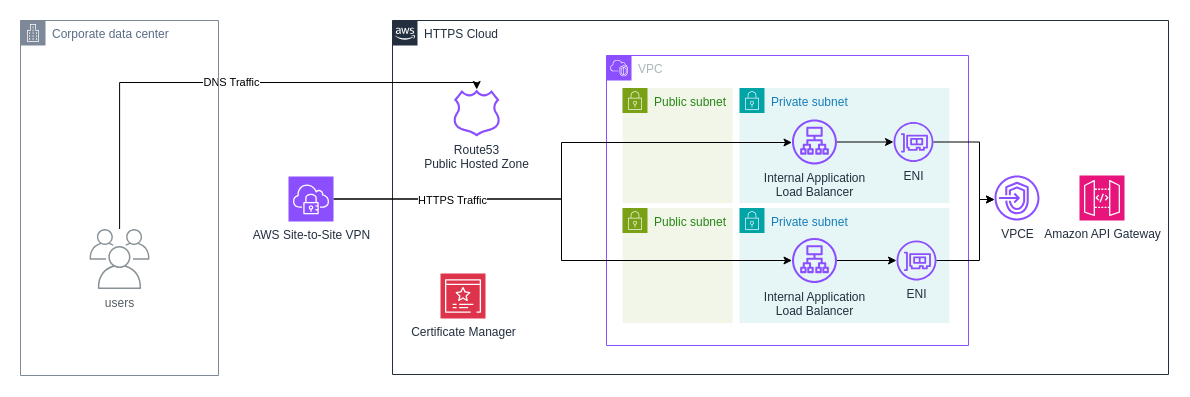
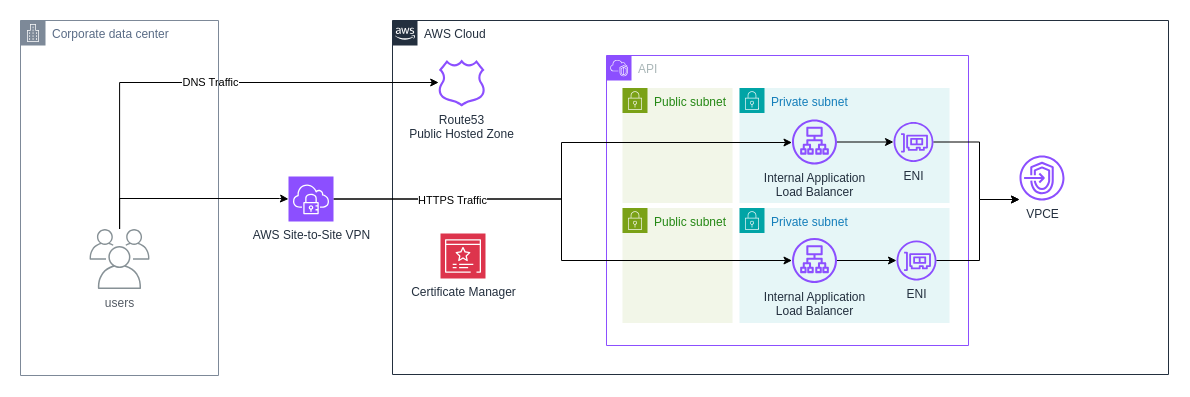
node "HTTPS Cloud": label "HTTPS Cloud" -> "AWS Cloud"
node "VPC": label "VPC" -> "API"
node "Route53 Public Hosted Zone": moved (477, 113) -> (462, 83)
node "VPCE": moved (1017, 198) -> (1042, 178)
node "Amazon API Gateway": removed
edge "users" -> "AWS Site-to-Site VPN": added
node "Certificate Manager": moved (463, 296) -> (463, 256)
